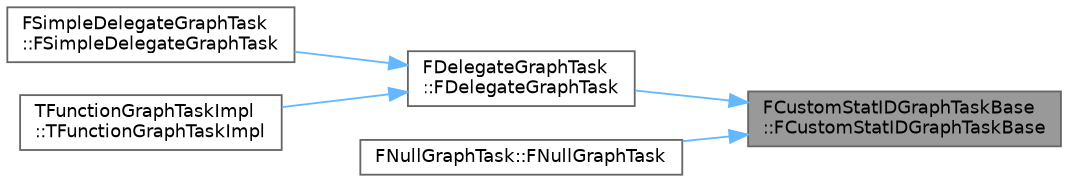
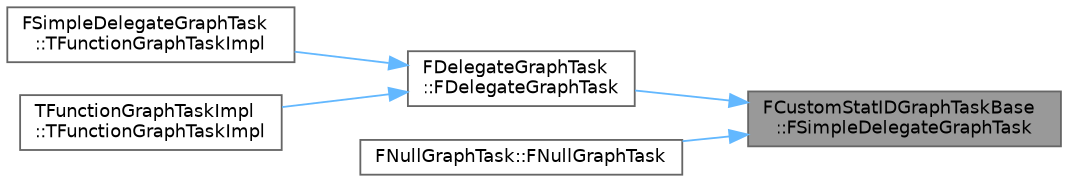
node "FSimpleDelegateGraphTask ::FSimpleDelegateGraphTask": label "FSimpleDelegateGraphTask ::FSimpleDelegateGraphTask" -> "FSimpleDelegateGraphTask ::TFunctionGraphTaskImpl"
node "FCustomStatIDGraphTaskBase ::FCustomStatIDGraphTaskBase": label "FCustomStatIDGraphTaskBase ::FCustomStatIDGraphTaskBase" -> "FCustomStatIDGraphTaskBase ::FSimpleDelegateGraphTask"
